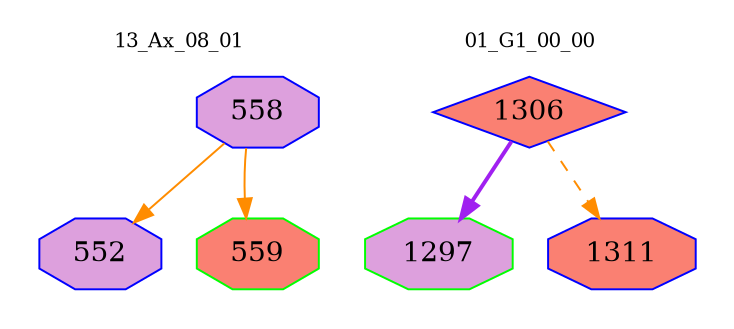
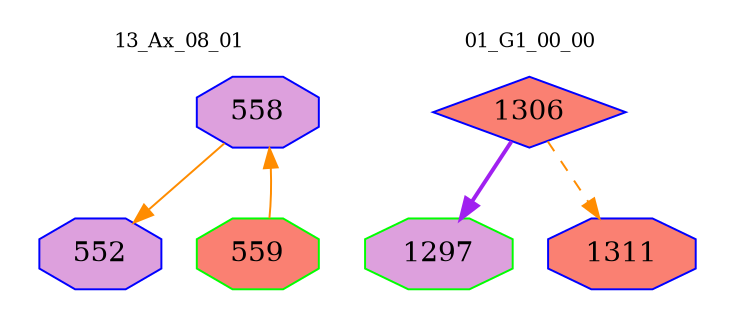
edge "558" -> "559": reversed
